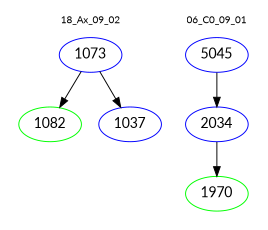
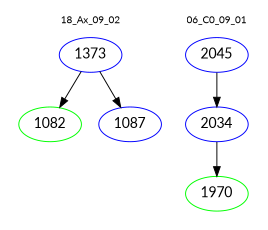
node "1073": label "1073" -> "1373"
node "5045": label "5045" -> "2045"
node "1037": label "1037" -> "1087"
